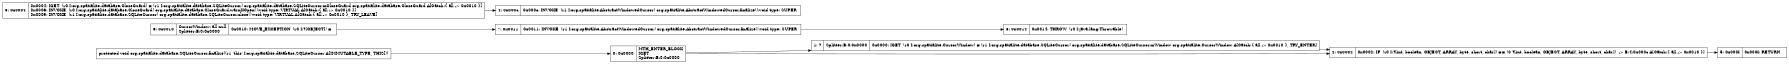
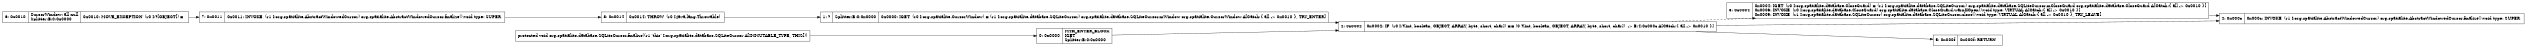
edge "2: 0x0002" -> "3: 0x0004": added
edge "2: 0x0002" -> "4: 0x000c": added
edge "0: 0x0000" -> "1: ?": now "8: 0x0014" -> "1: ?"
